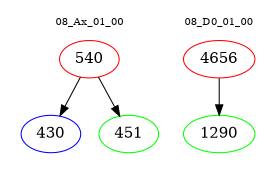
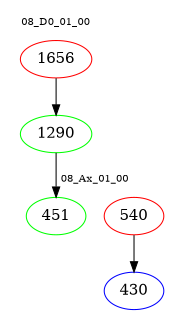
node "4656": label "4656" -> "1656"
edge "540" -> "451": now "1290" -> "451"
